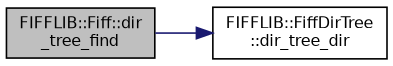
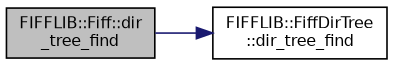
node "FIFFLIB::FiffDirTree ::dir_tree_dir": label "FIFFLIB::FiffDirTree ::dir_tree_dir" -> "FIFFLIB::FiffDirTree ::dir_tree_find"
